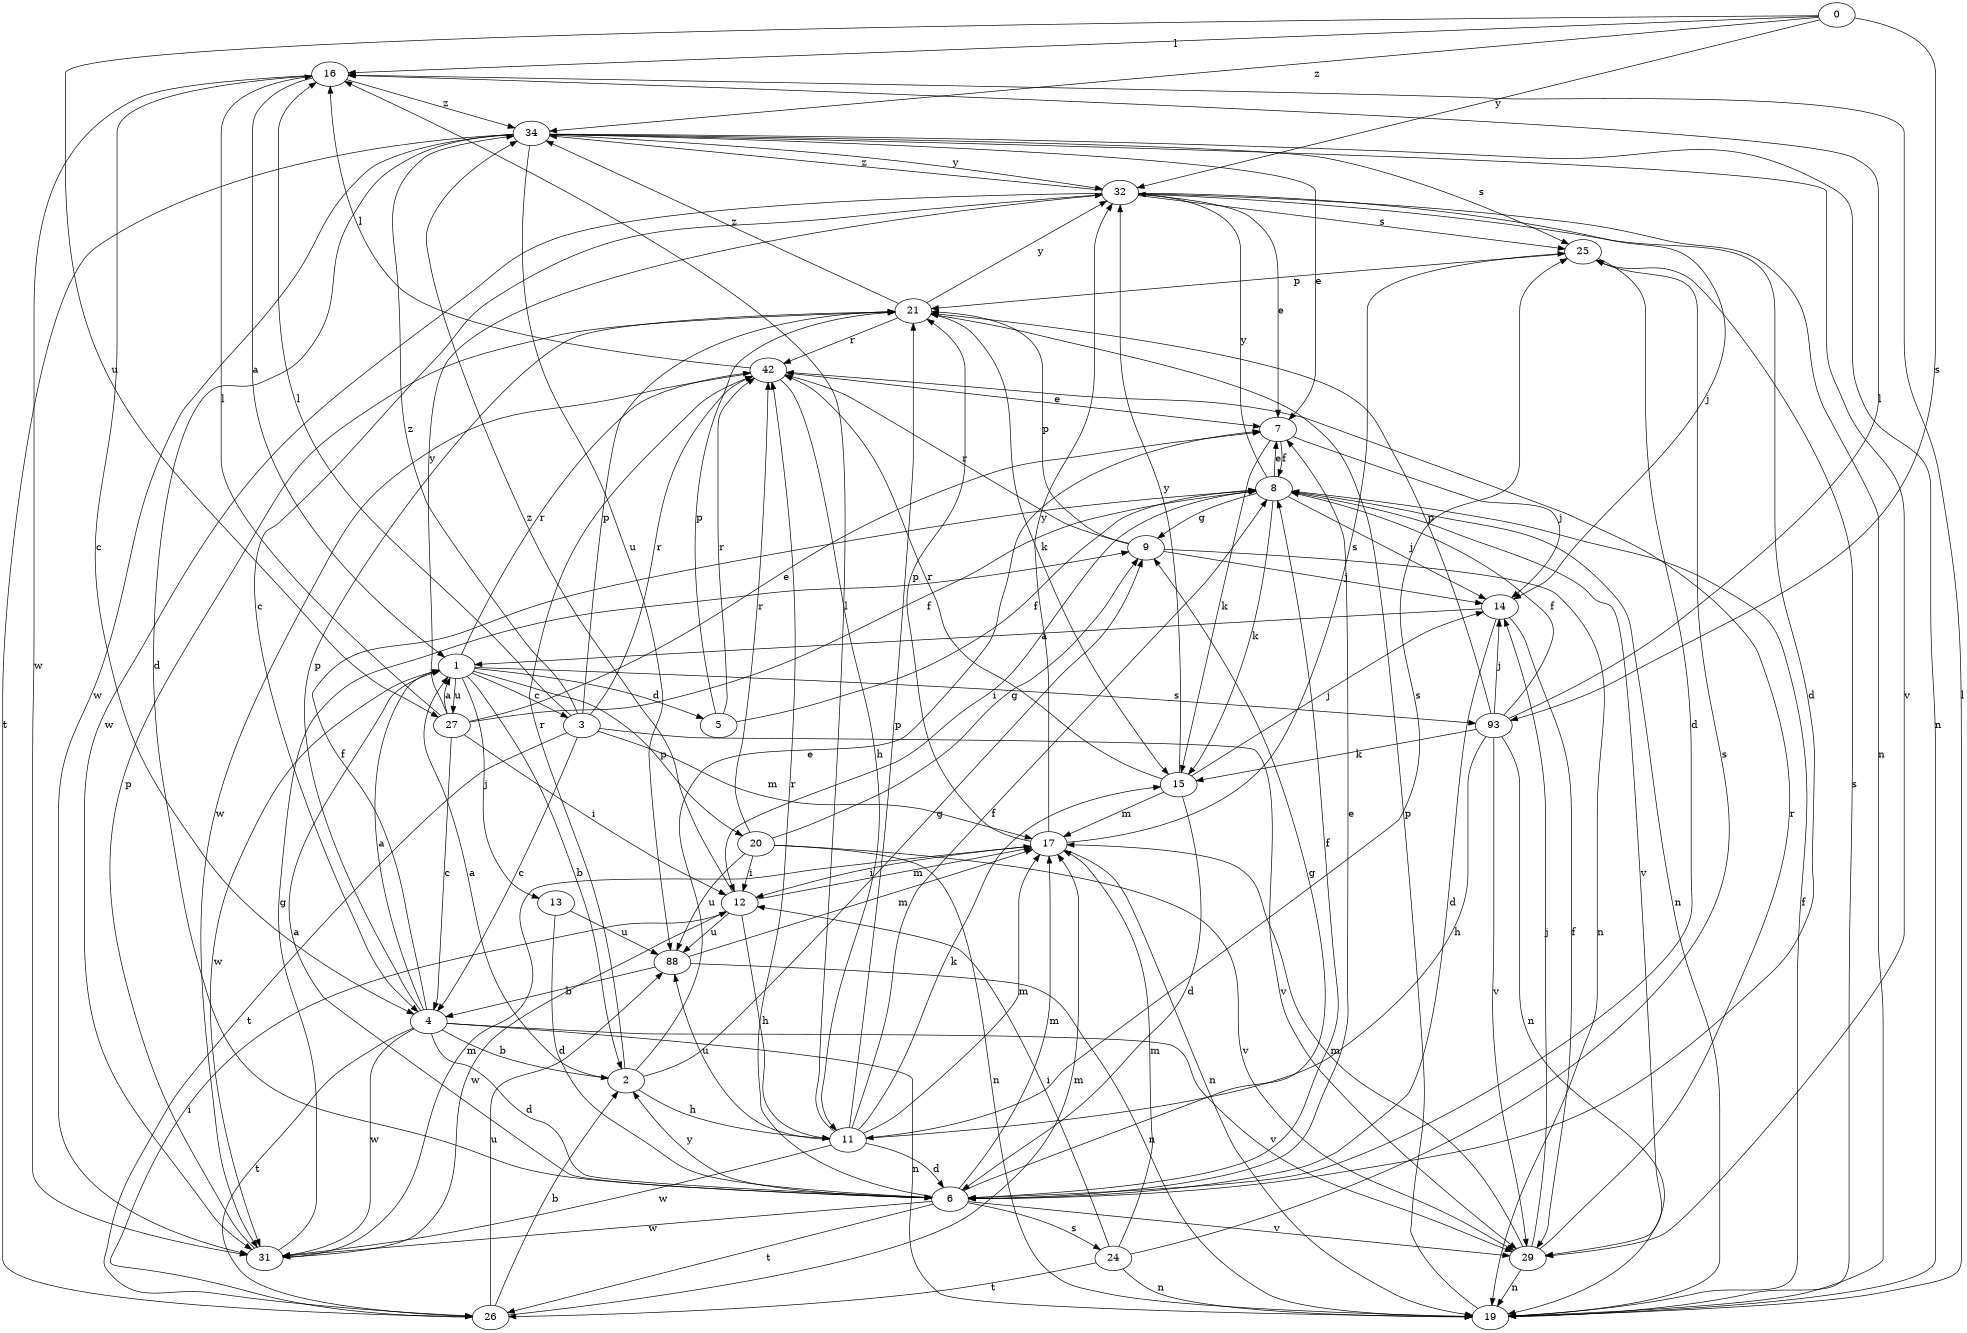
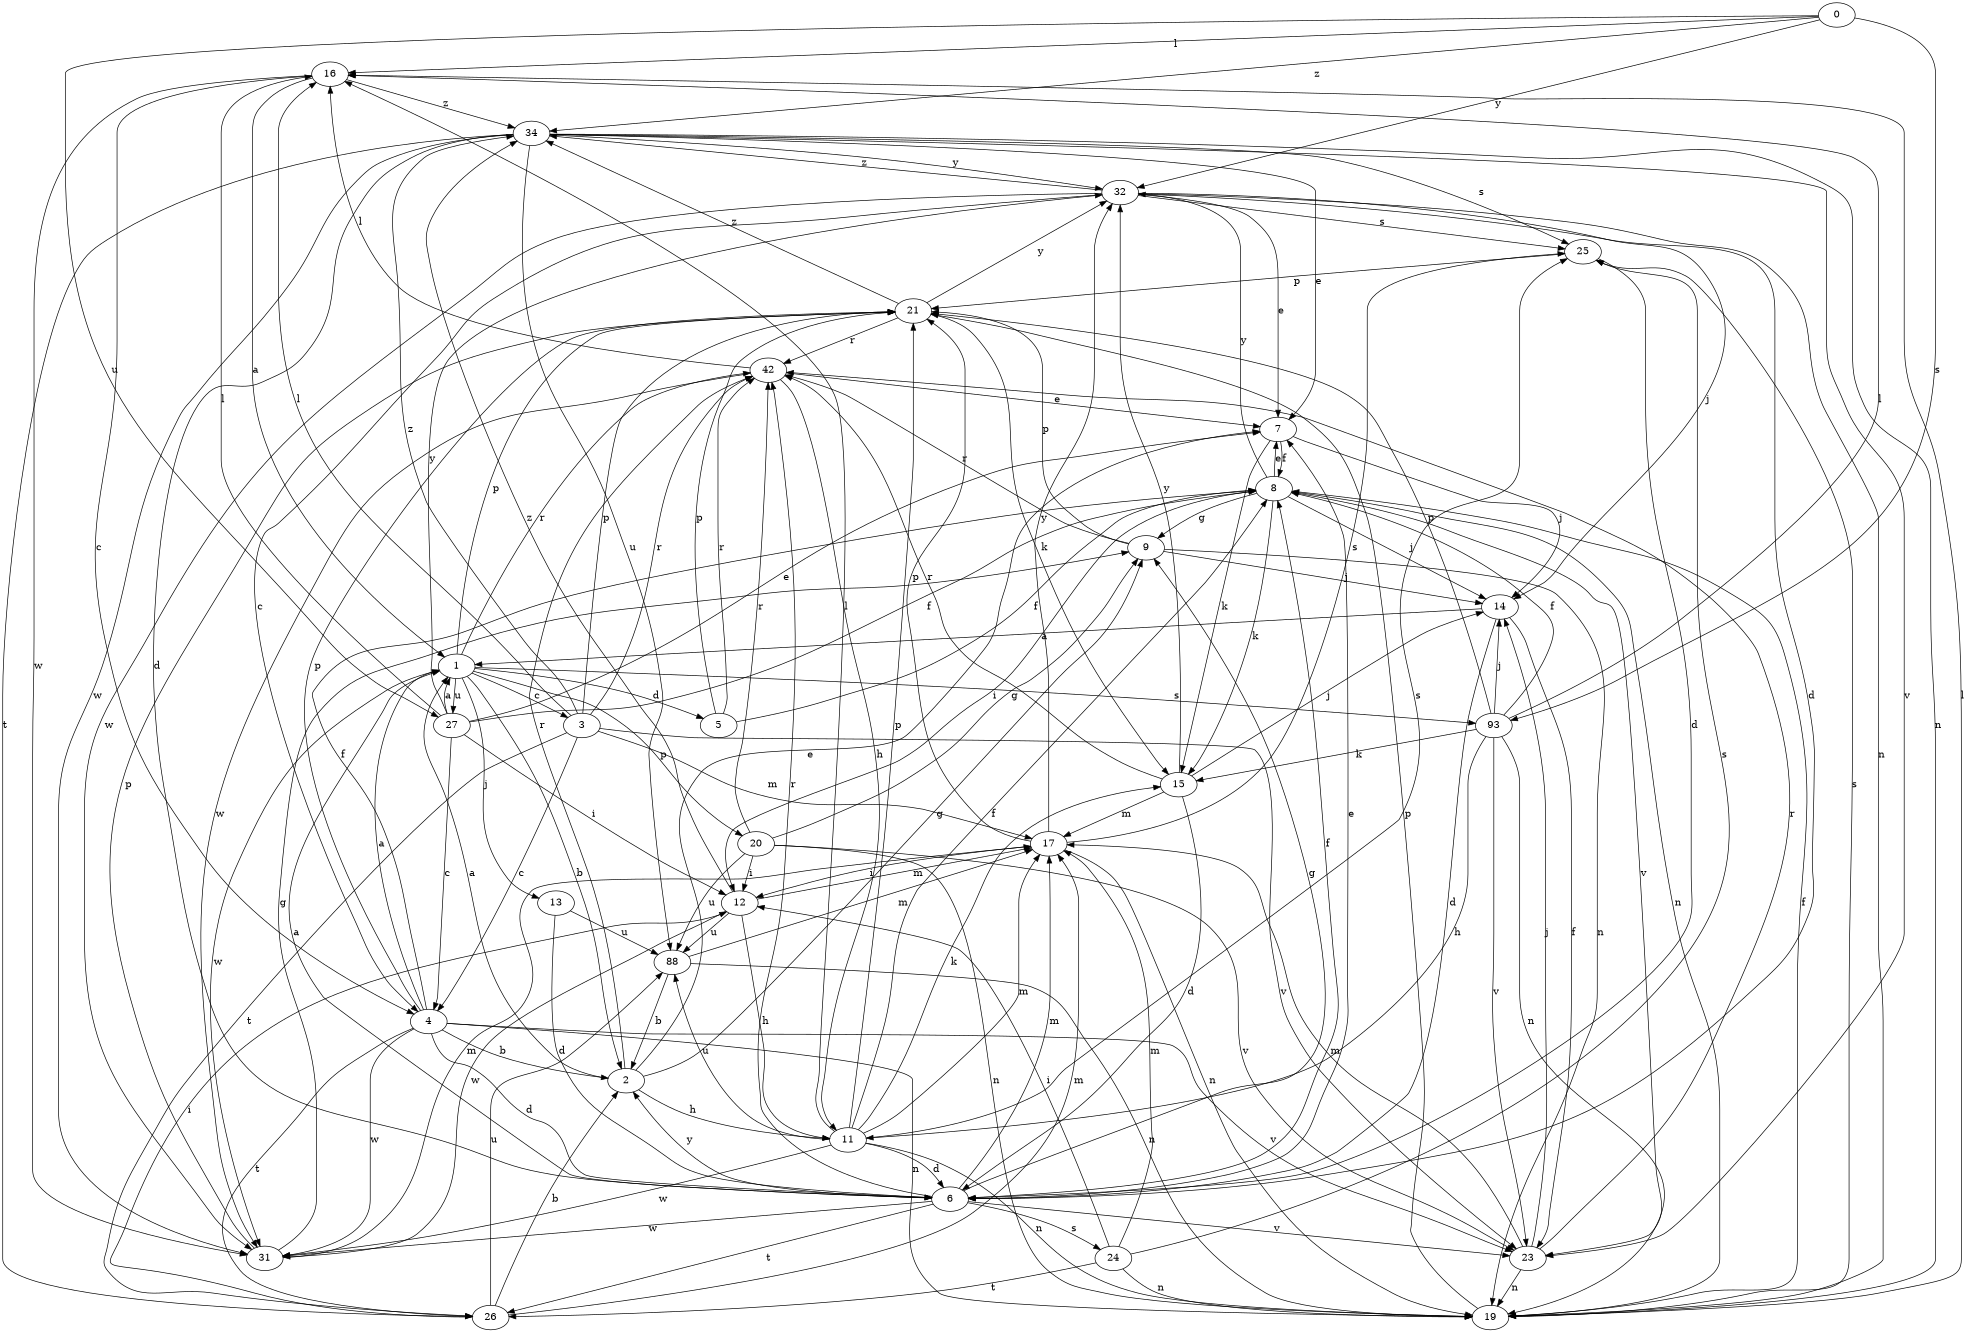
edge "1" -> "21": added, label "p"
edge "88" -> "4": now "88" -> "2"
node "29": label "29" -> "23"
edge "11" -> "19": added, label "n"
